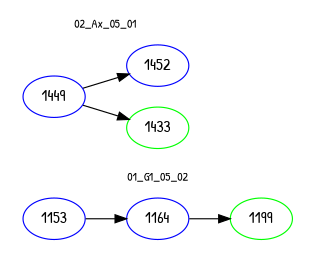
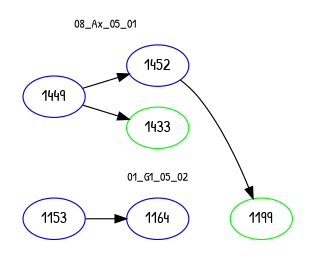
cluster "02_Ax_05_01": label "02_Ax_05_01" -> "08_Ax_05_01"
edge "1164" -> "1199": now "1452" -> "1199"
